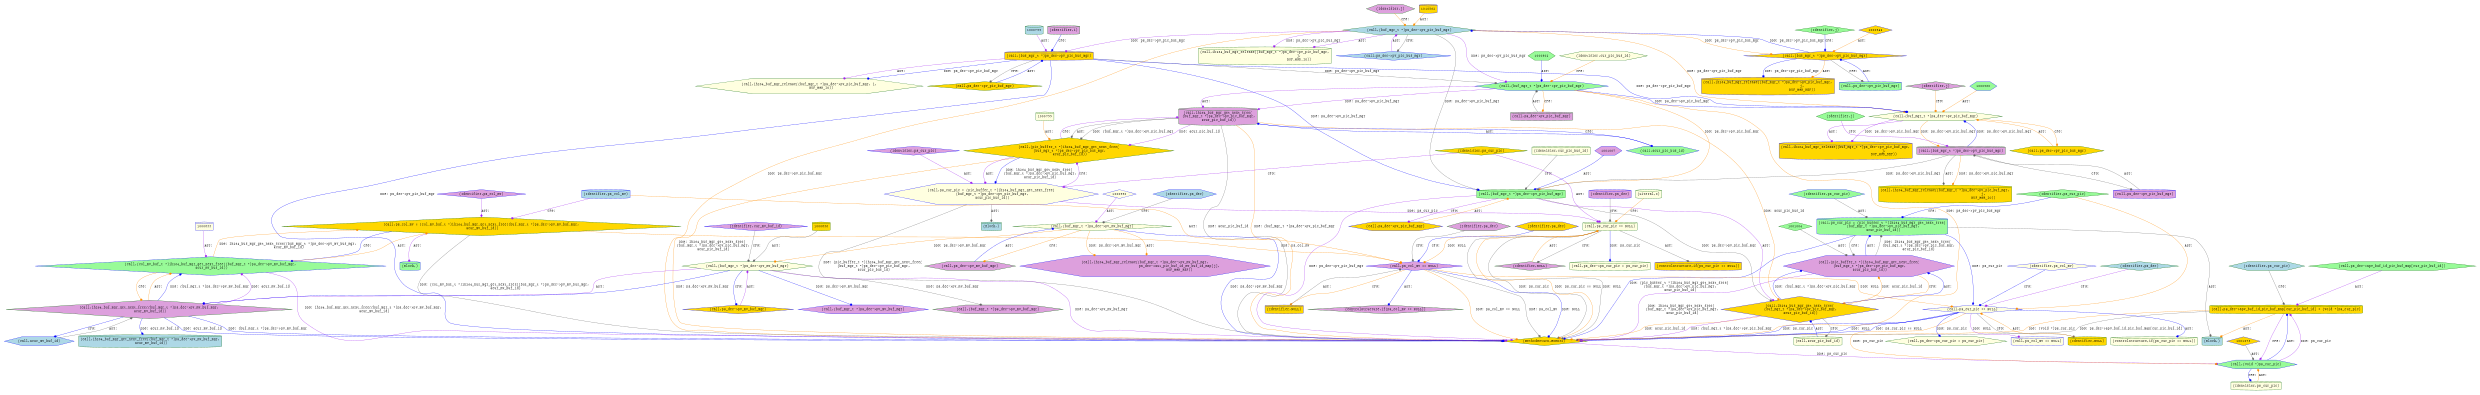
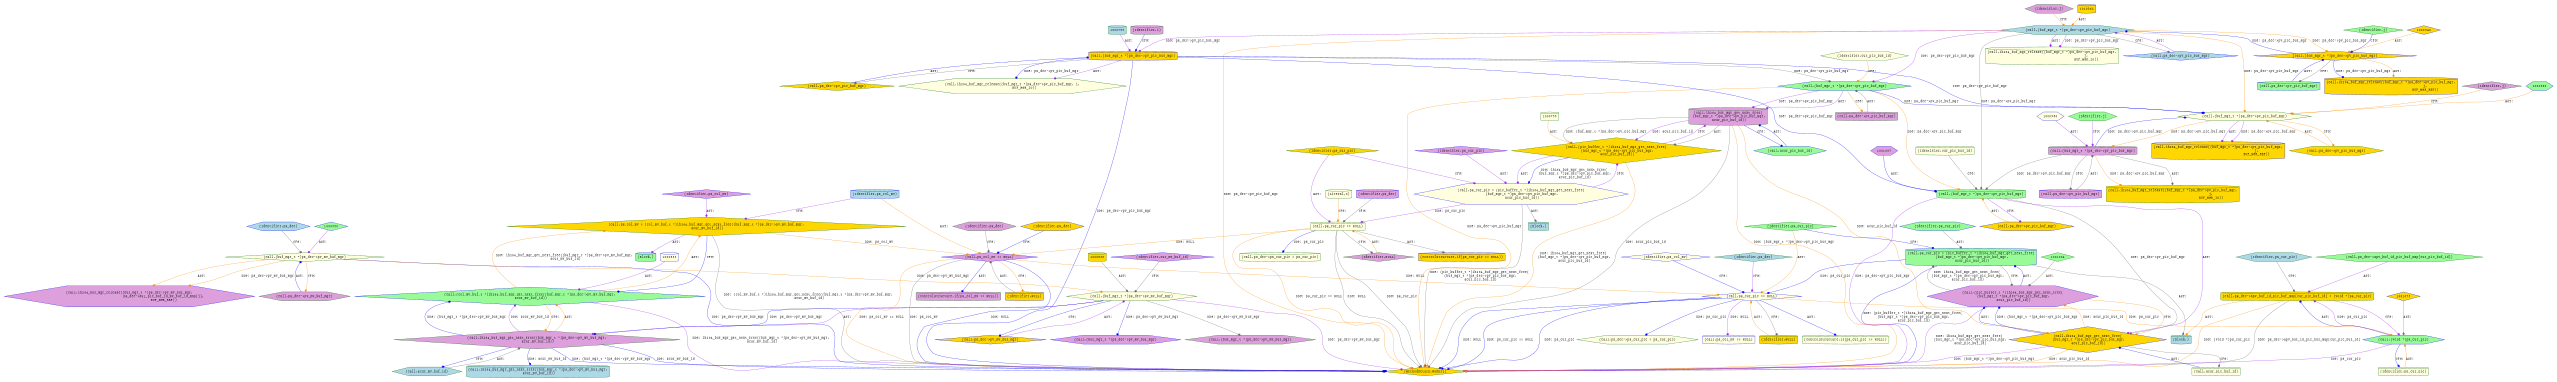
node "1000802": removed
node "1000980": added
node "1000550": fillcolor lightyellow -> palegreen
node "(ControlStructure,if(ps_col_mv == NULL))": shape diamond -> cylinder
node "(Call,&cur_mv_buf_id)": color blue -> darkgreen
edge "(MethodReturn,WORD32)" -> "(Call,(void *)ps_cur_pic)": reversed
